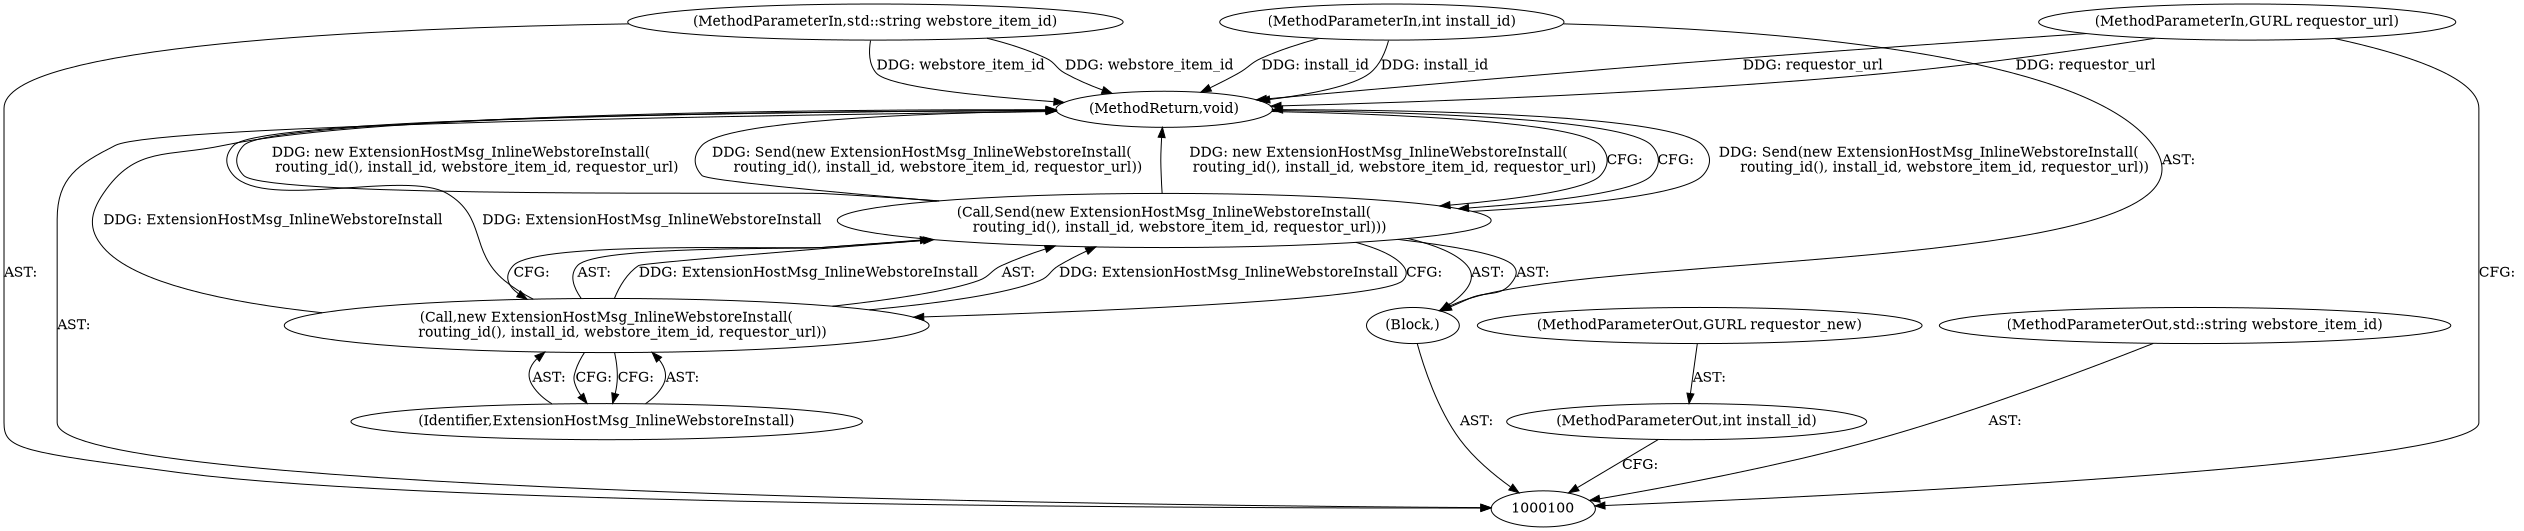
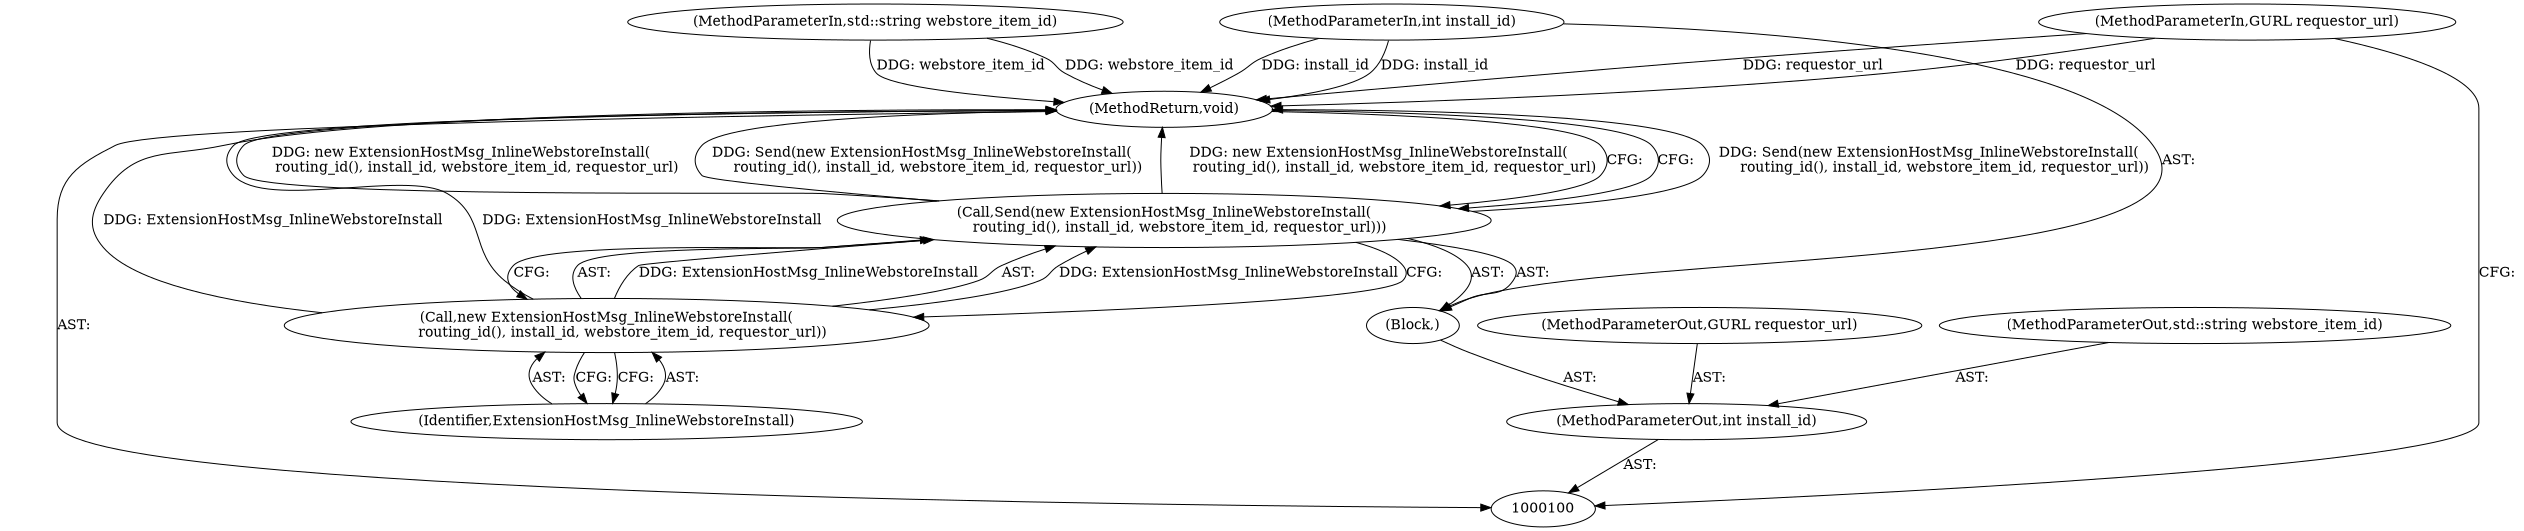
node "(MethodParameterOut,GURL requestor_new)": label "(MethodParameterOut,GURL requestor_new)" -> "(MethodParameterOut,GURL requestor_url)"
edge "(Block,)" -> "1000100": now "(Block,)" -> "(MethodParameterOut,int install_id)"
edge "(MethodParameterOut,std::string webstore_item_id)" -> "1000100": now "(MethodParameterOut,std::string webstore_item_id)" -> "(MethodParameterOut,int install_id)"
edge "(MethodParameterOut,int install_id)" -> "1000100": label "CFG: " -> "AST: "
edge "(MethodParameterIn,std::string webstore_item_id)" -> "1000100": removed, label "AST:"
